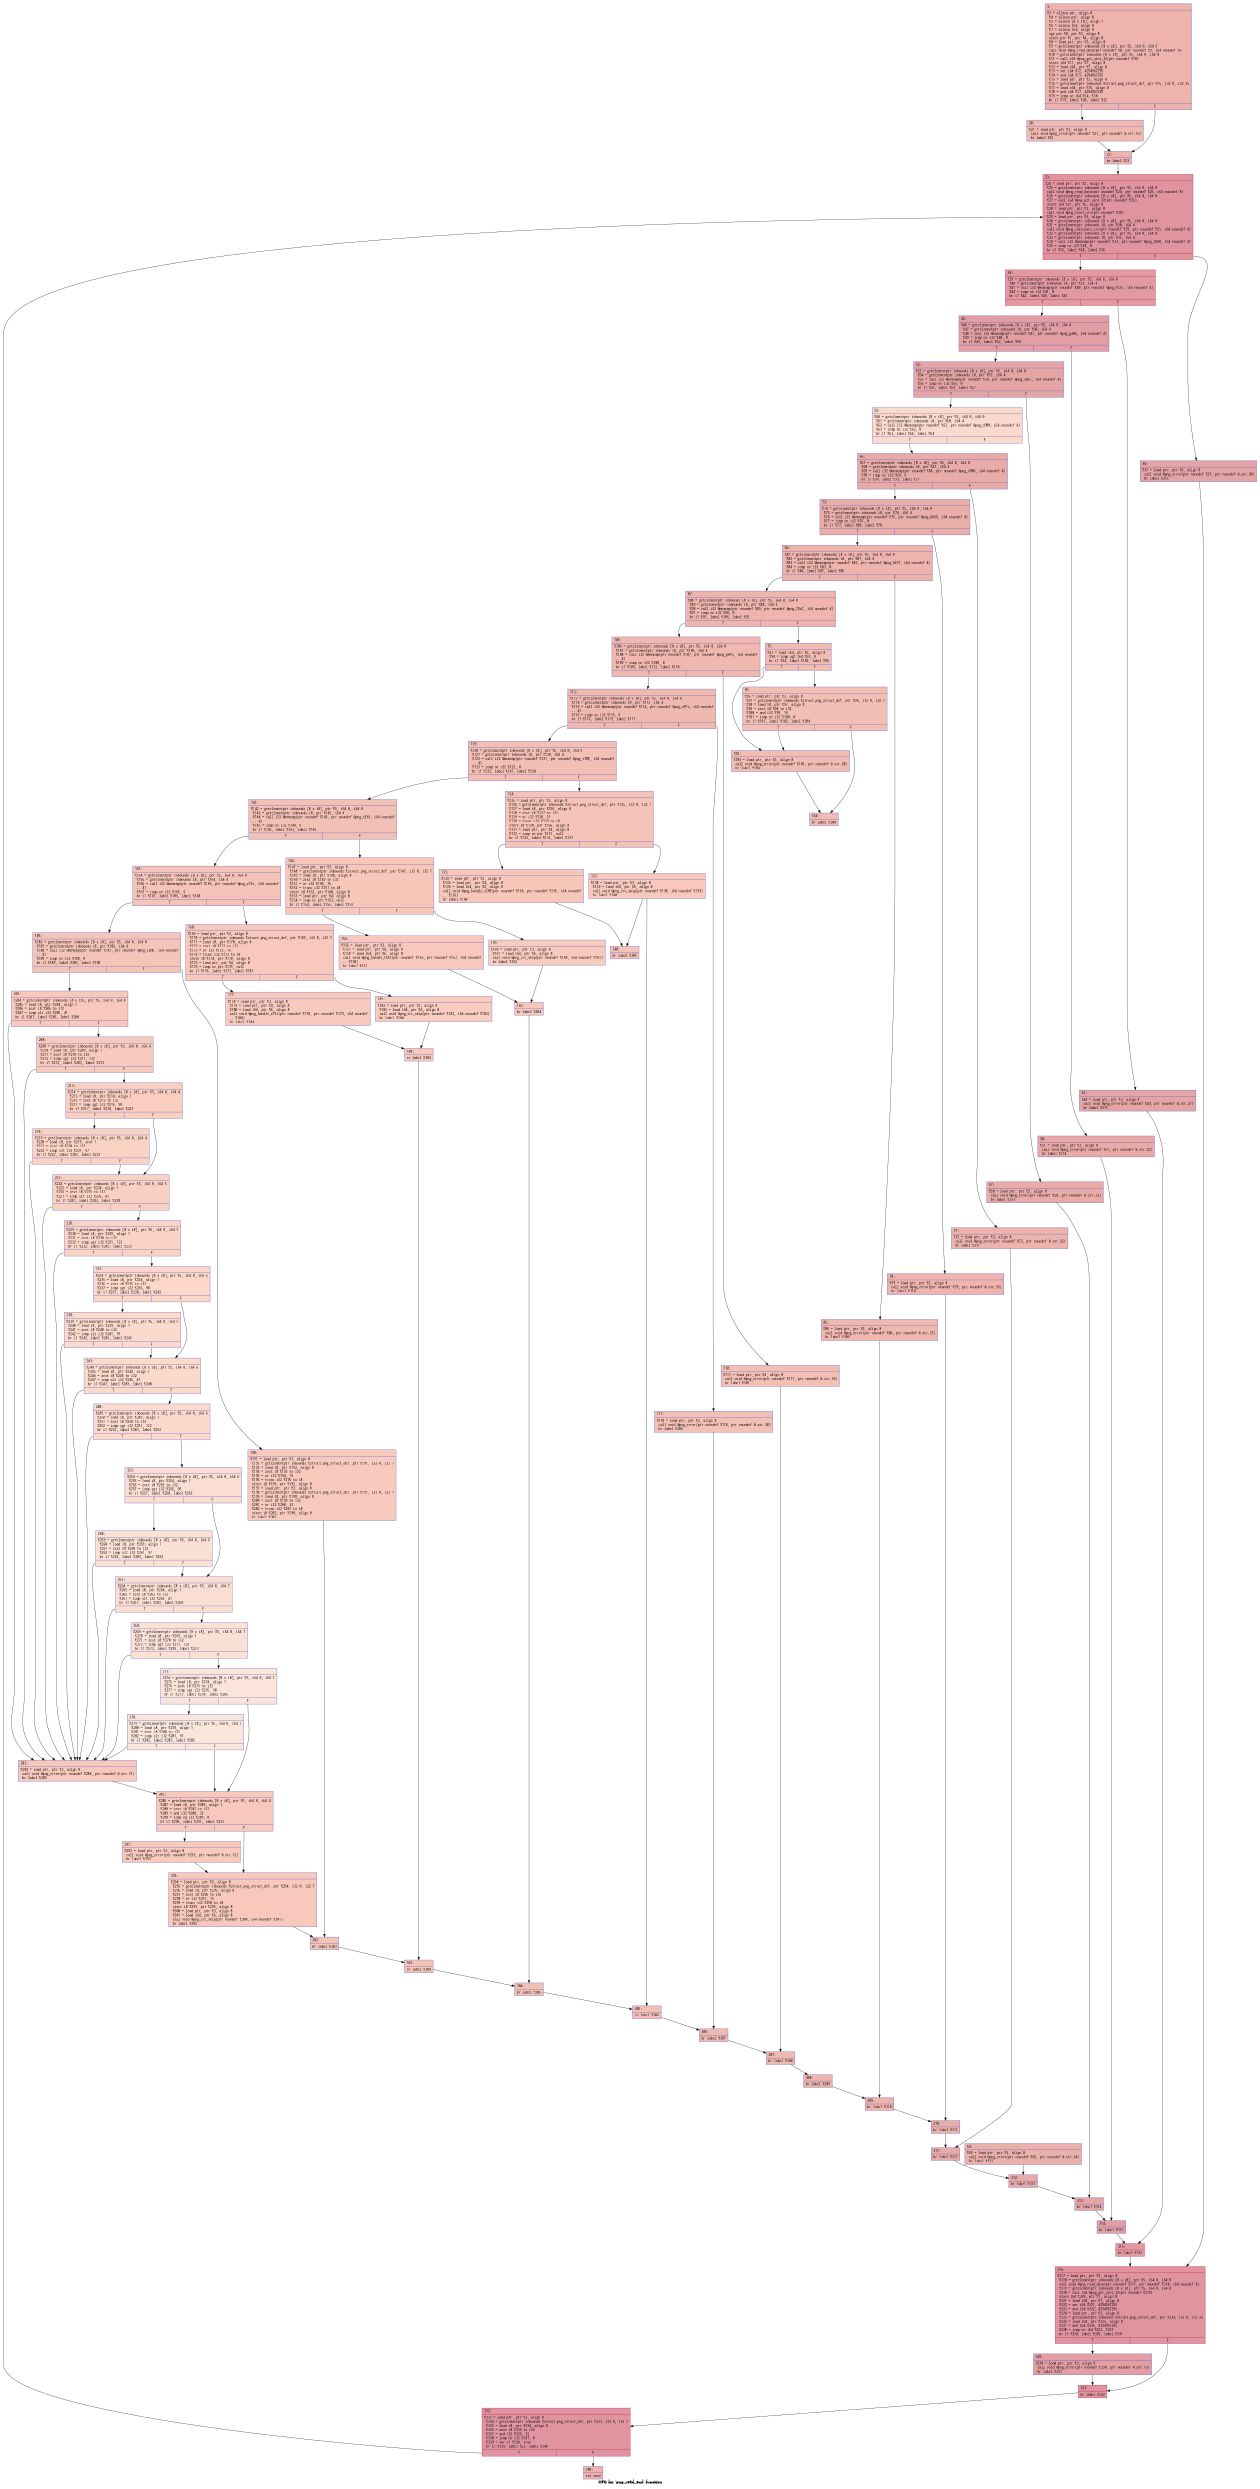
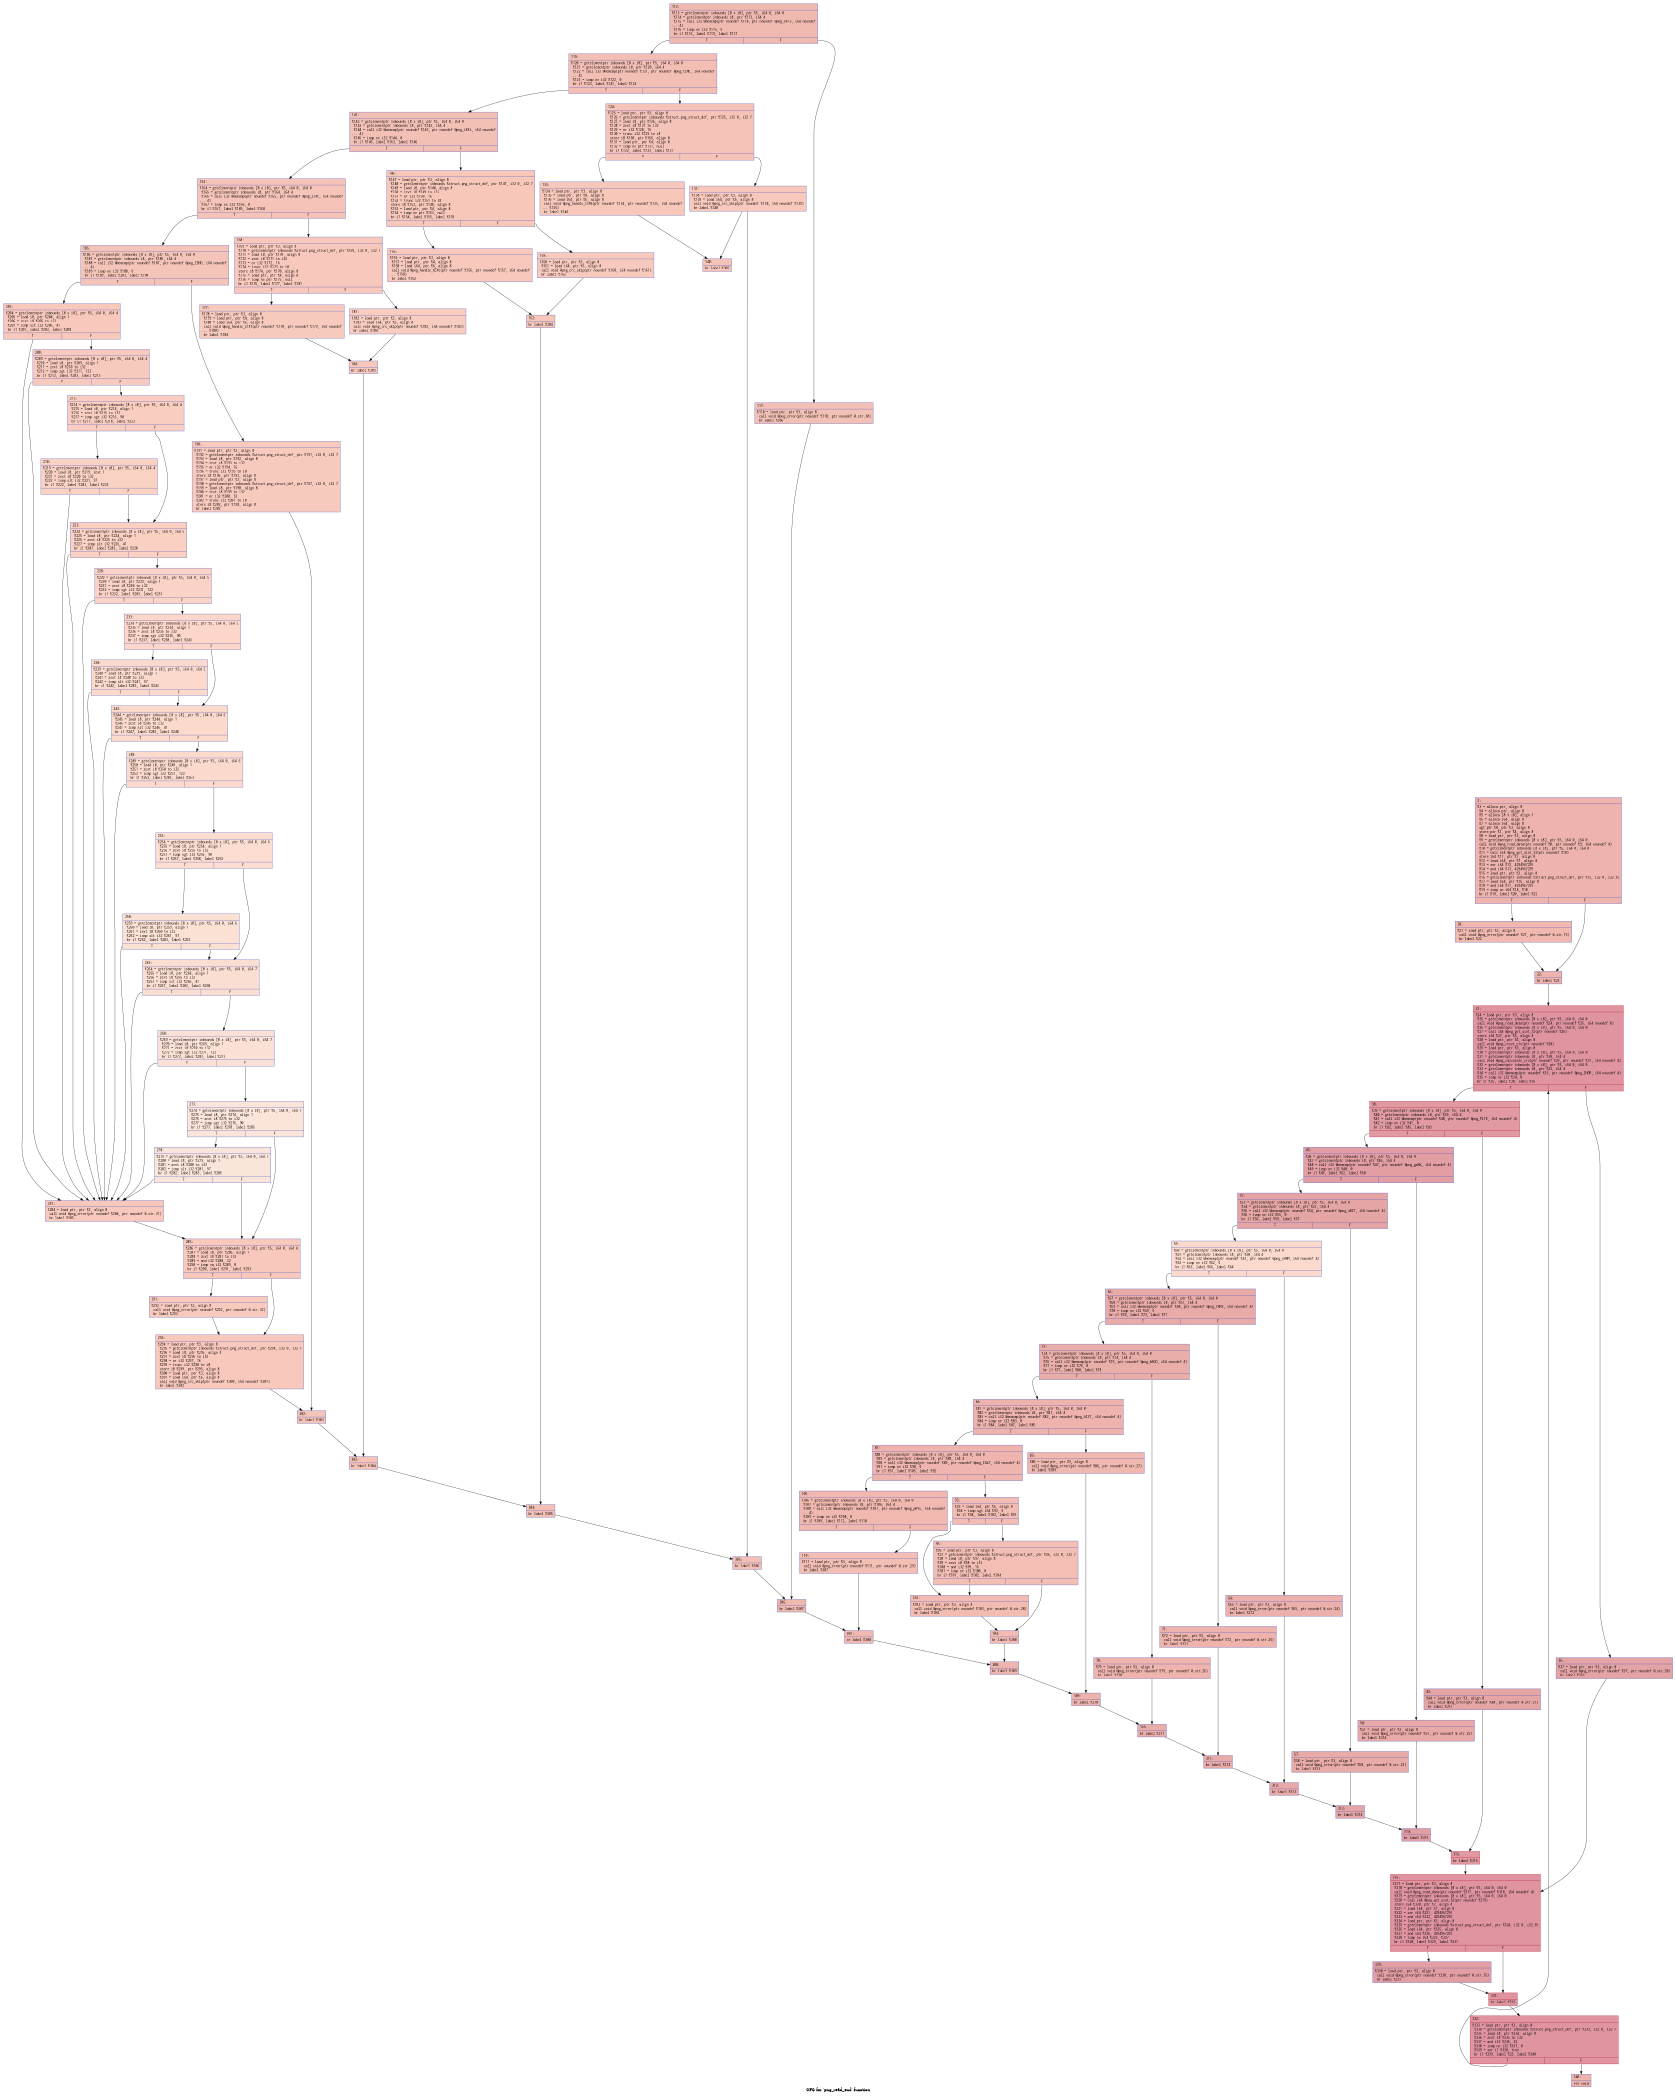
edge "105:" -> "112:": removed
edge "59:" -> "64:": added
edge "104:" -> "308:": added
